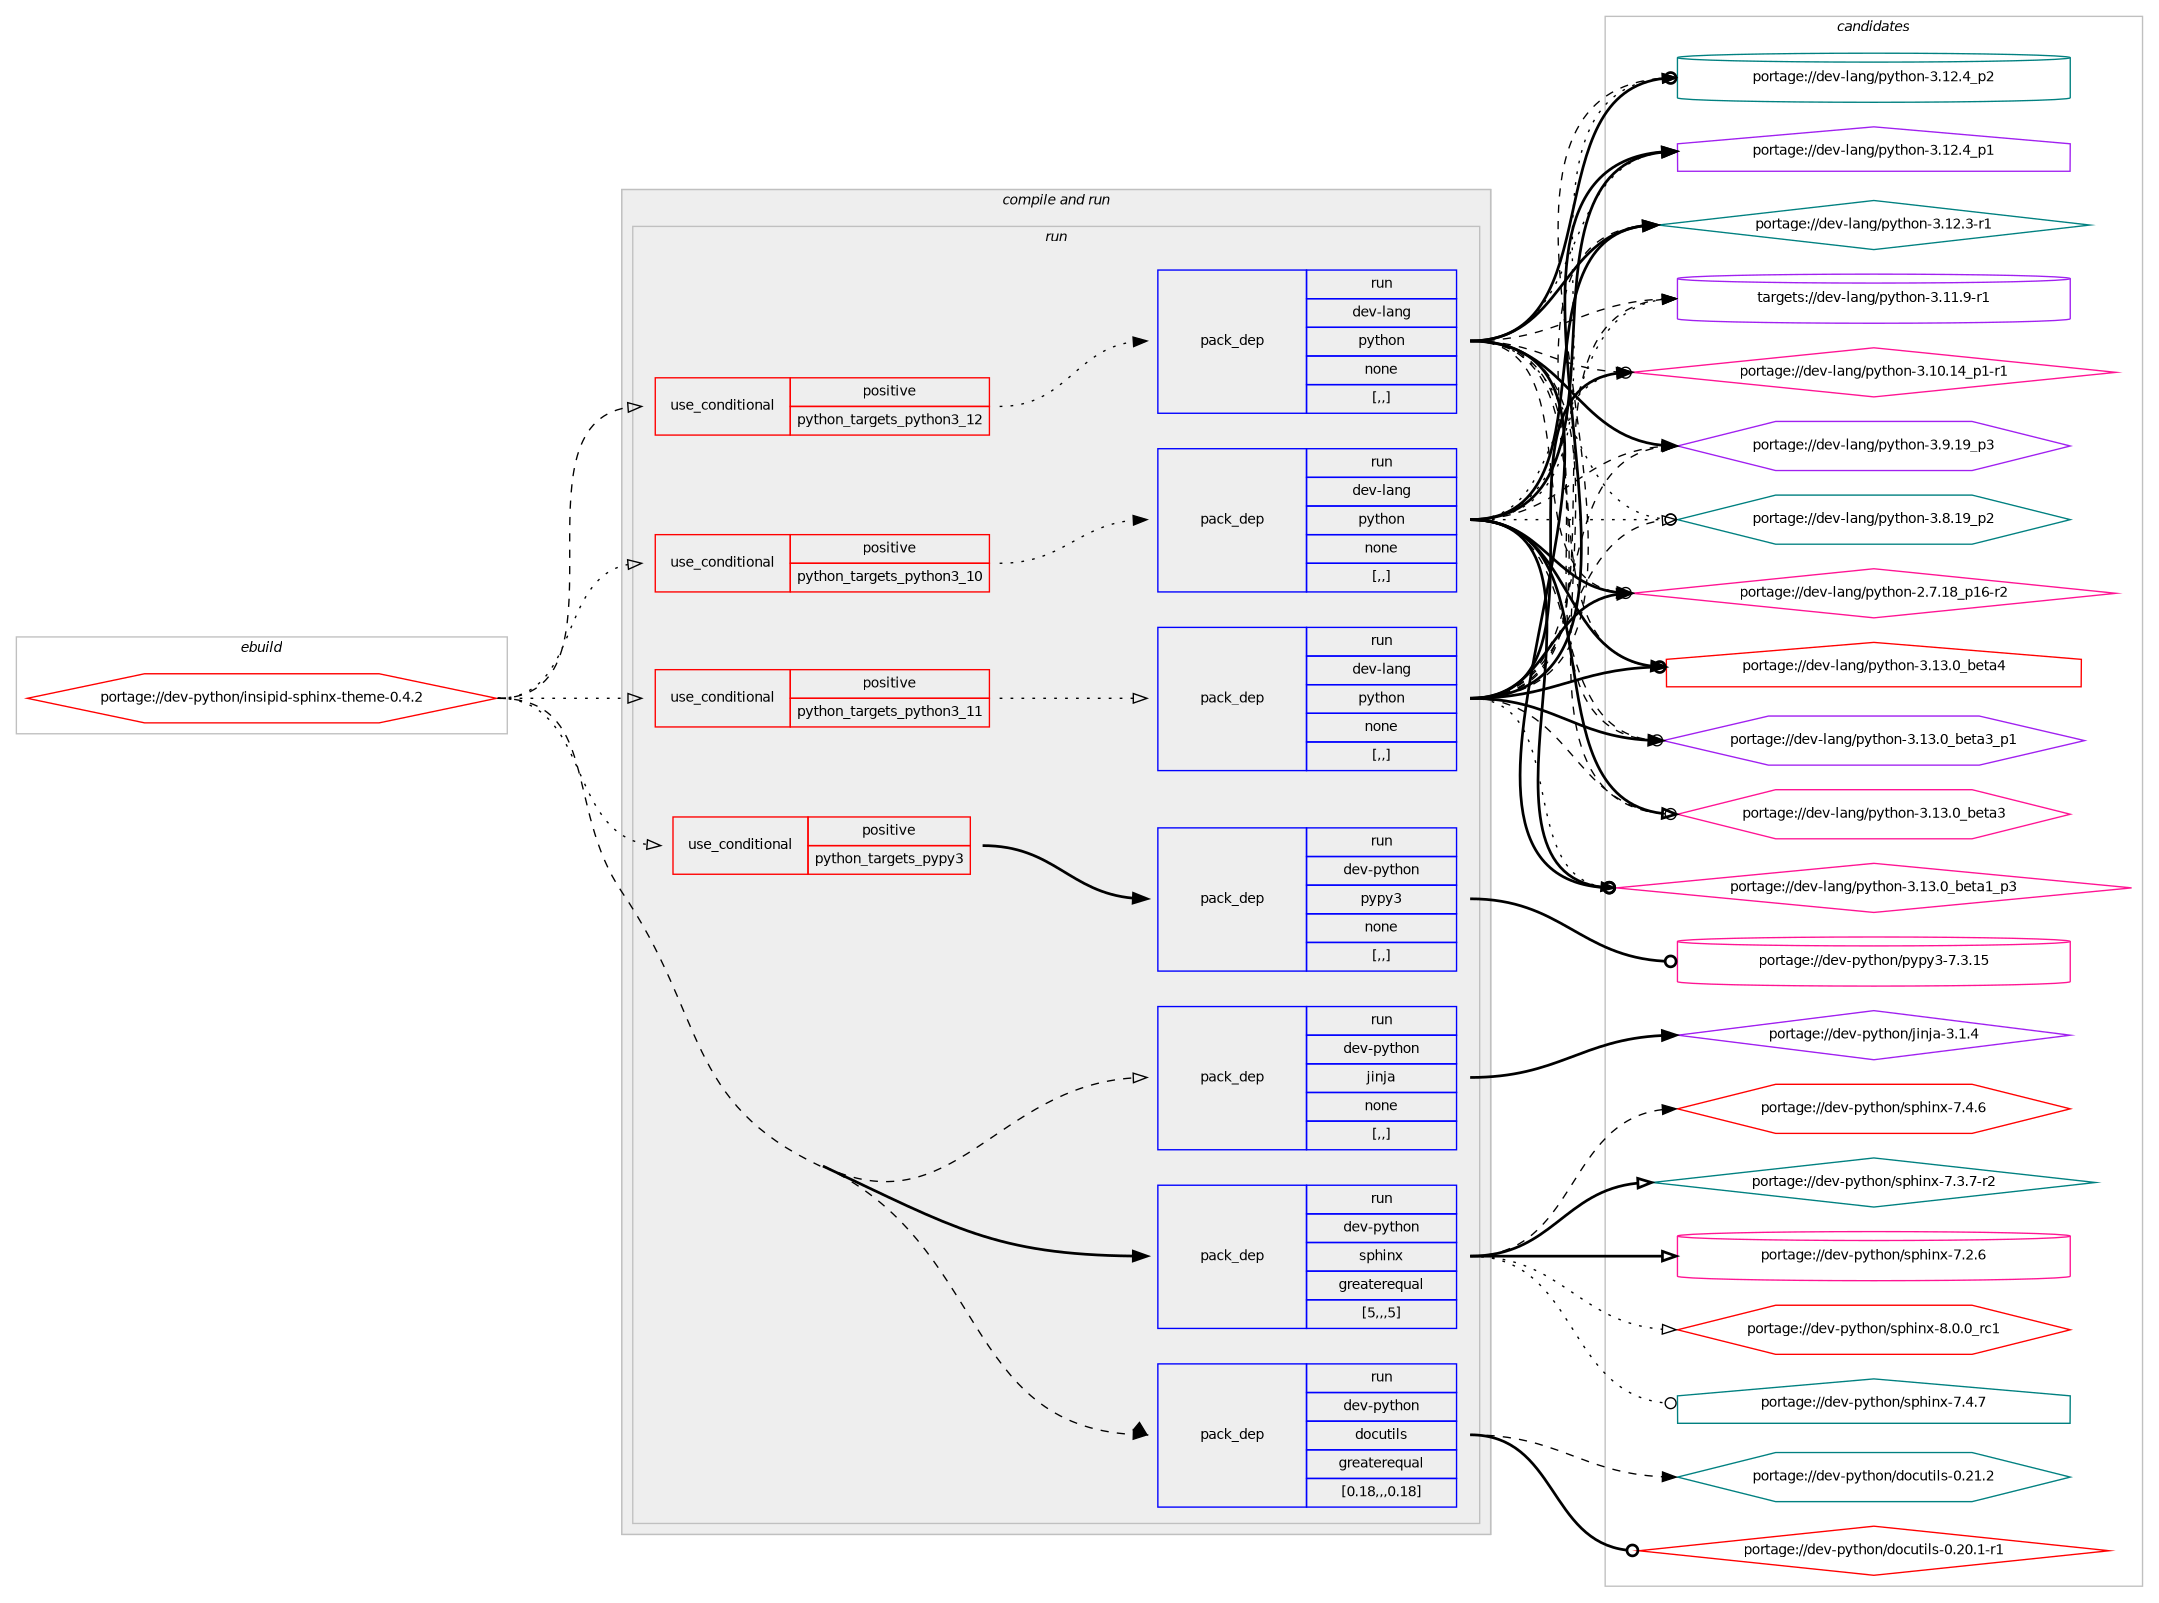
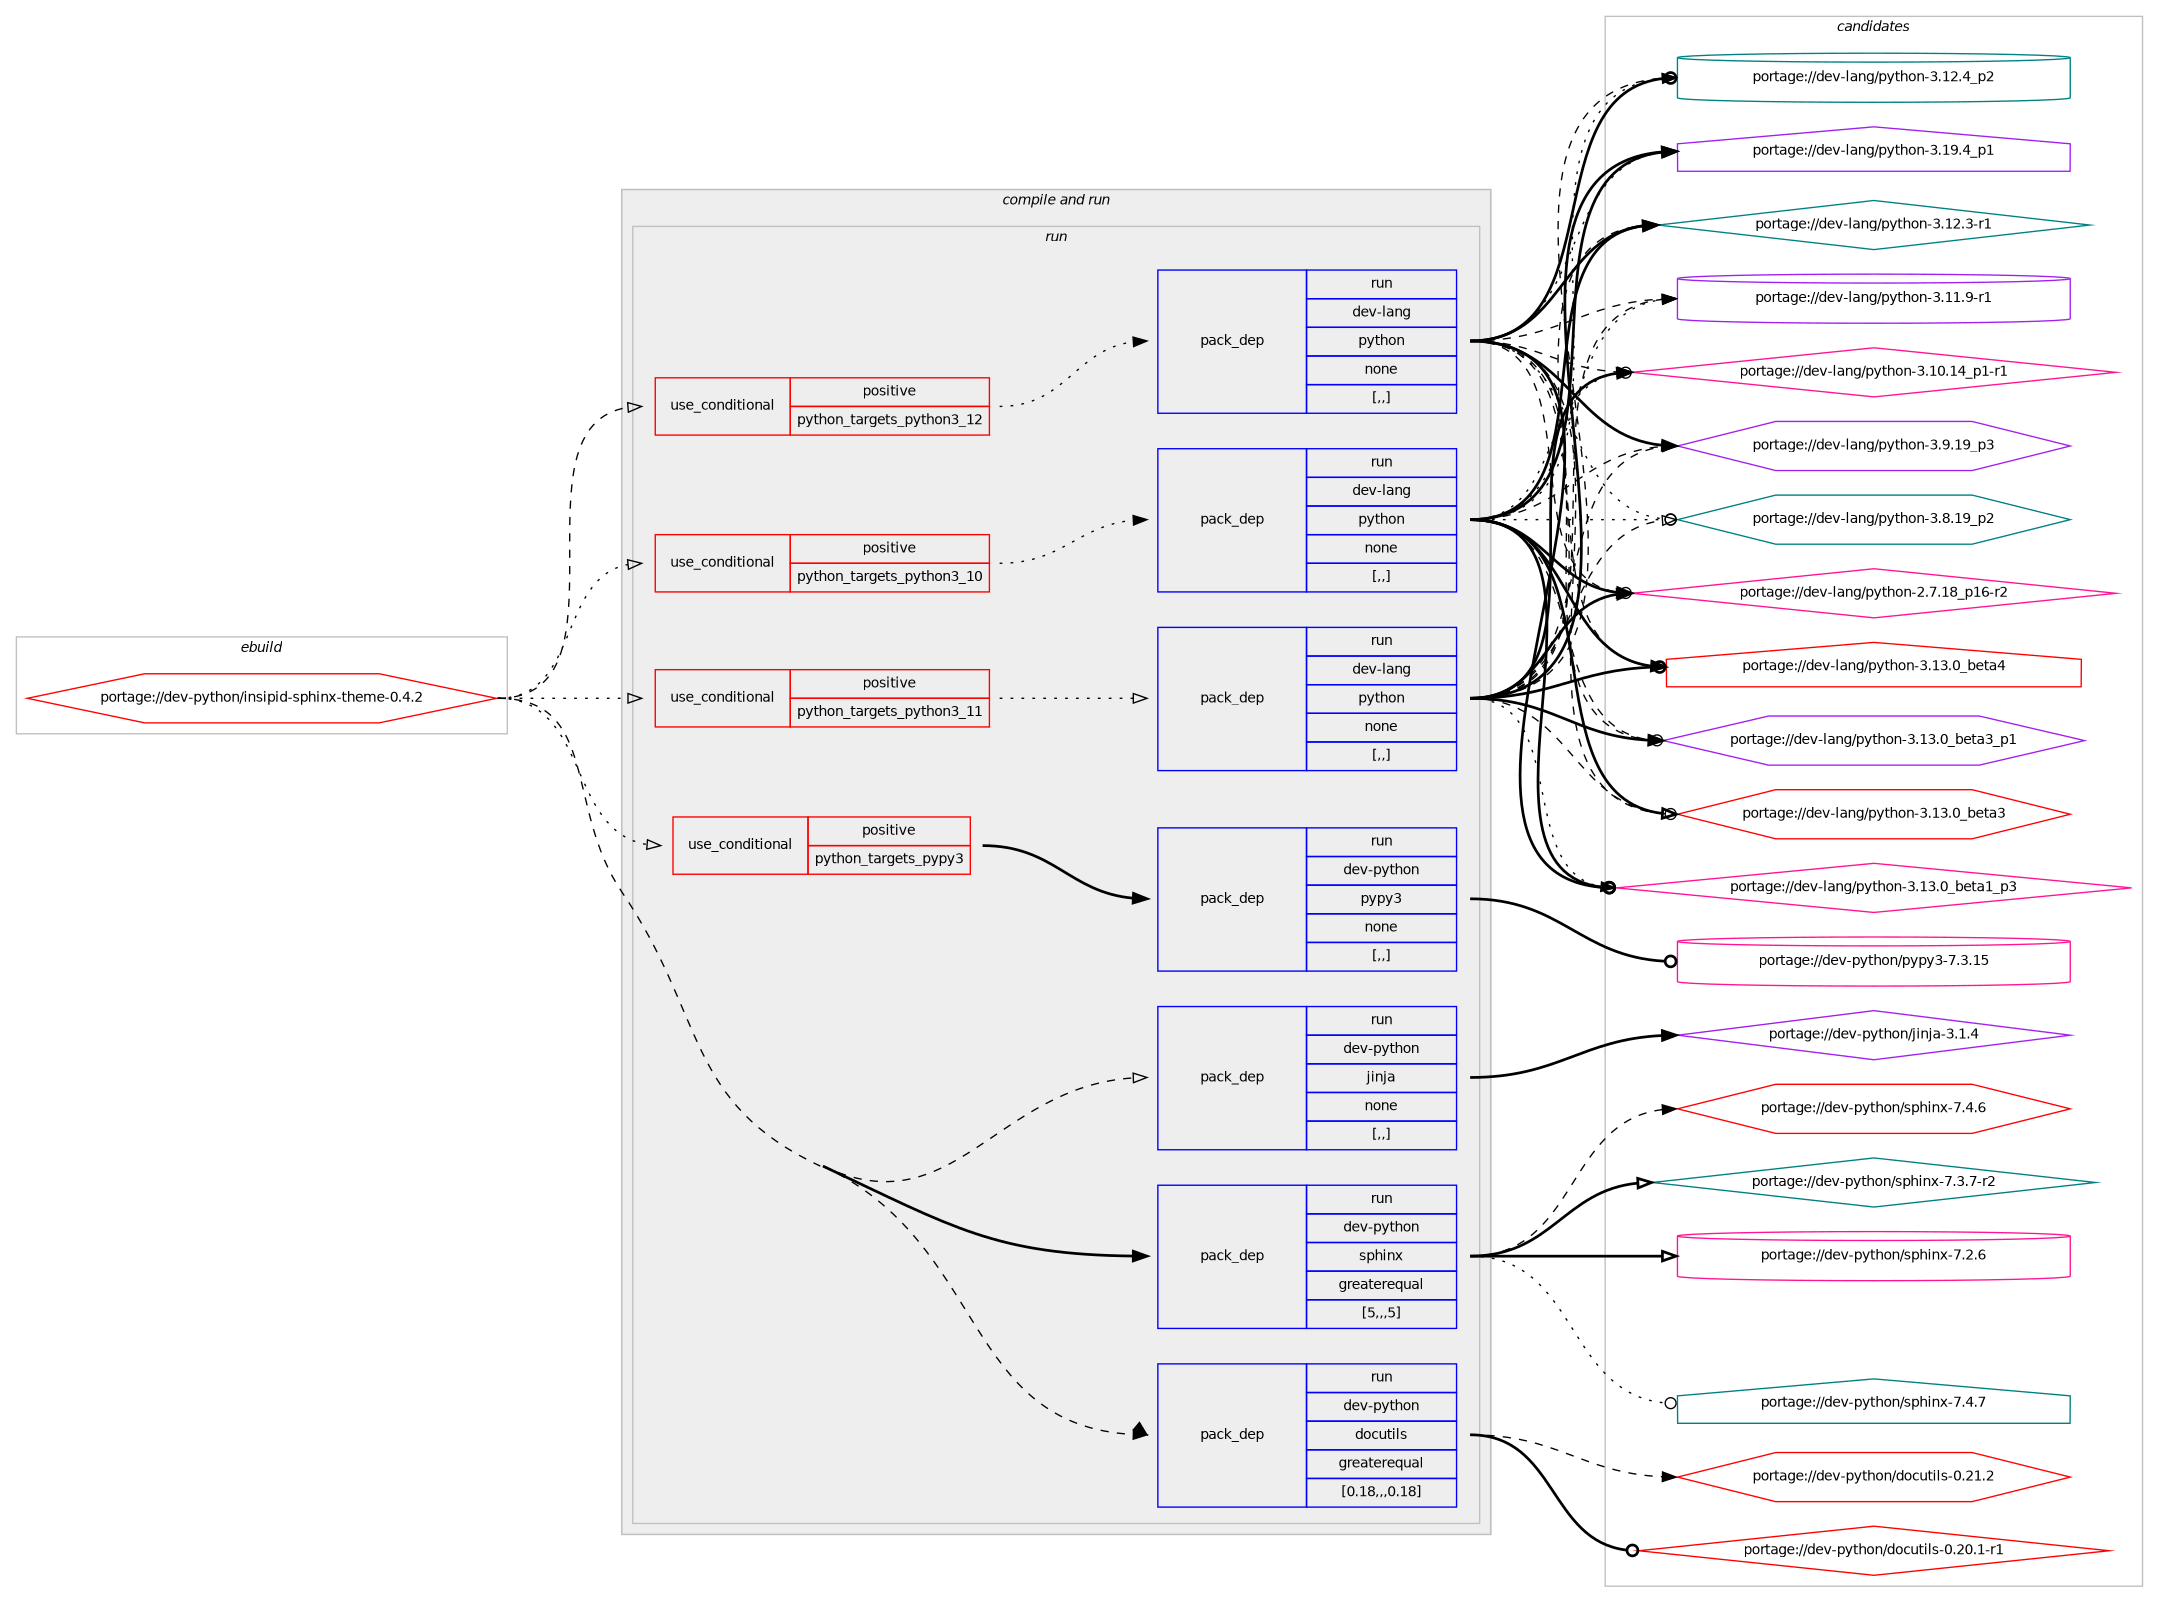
node "portage://dev-lang/python-3.12.4_p1": label "portage://dev-lang/python-3.12.4_p1" -> "portage://dev-lang/python-3.19.4_p1"
node "targets://dev-lang/python-3.11.9-r1": label "targets://dev-lang/python-3.11.9-r1" -> "portage://dev-lang/python-3.11.9-r1"
node "portage://dev-lang/python-3.13.0_beta3": color deeppink -> red
node "portage://dev-python/sphinx-8.0.0_rc1": removed
node "portage://dev-python/docutils-0.21.2": color teal -> red
